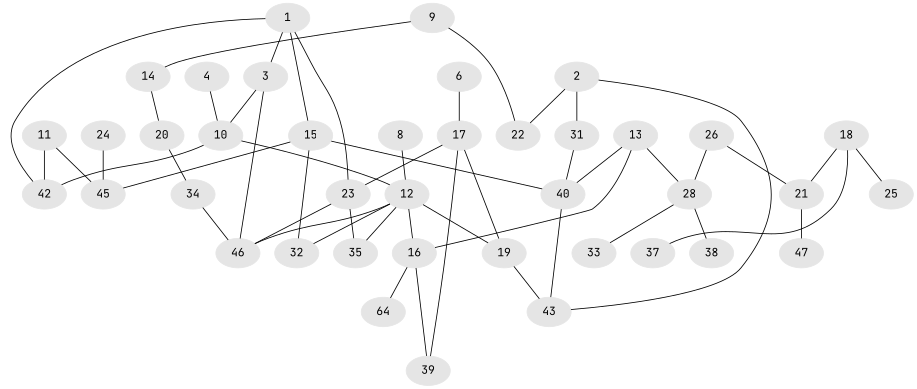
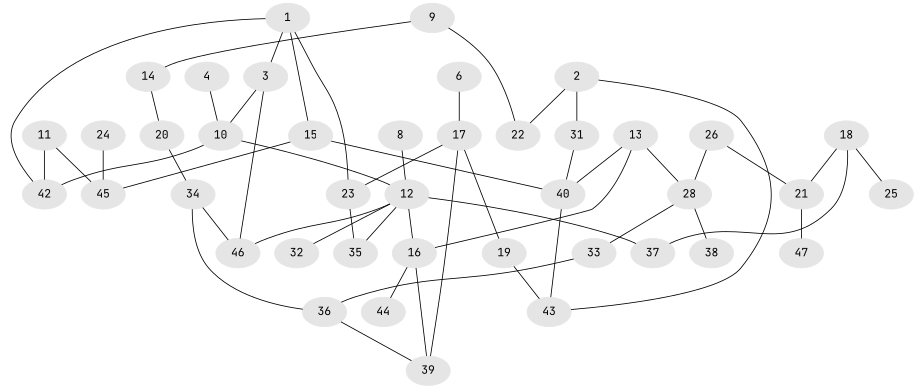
edge "15" -- "32": removed
edge "23" -- "46": removed
edge "12" -- "19": now "12" -- "37"
node "36": added
node "64": label "64" -> "44"
